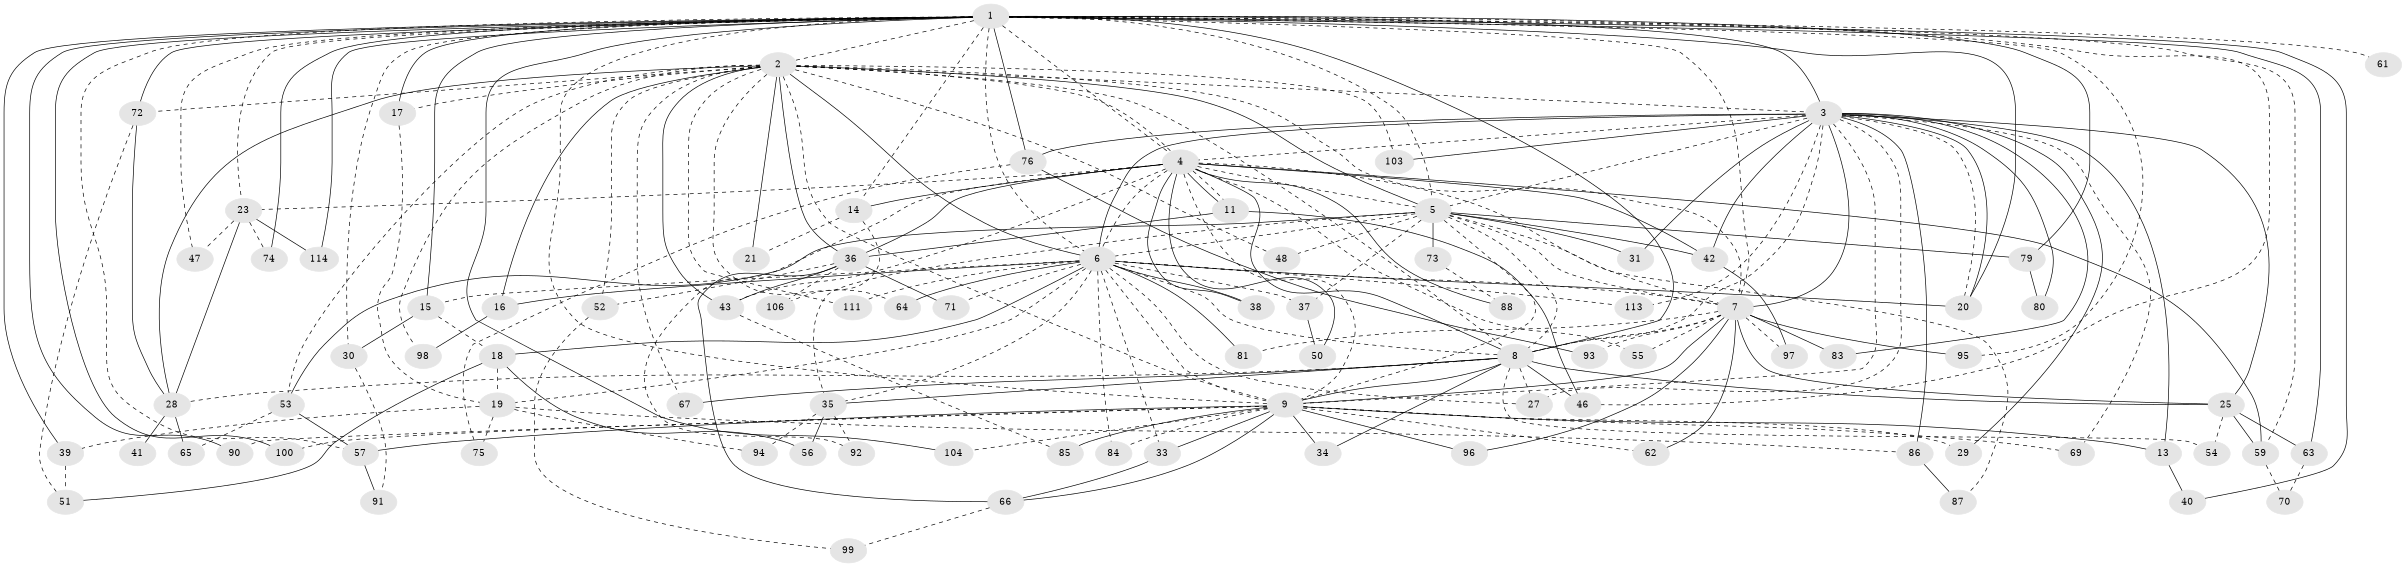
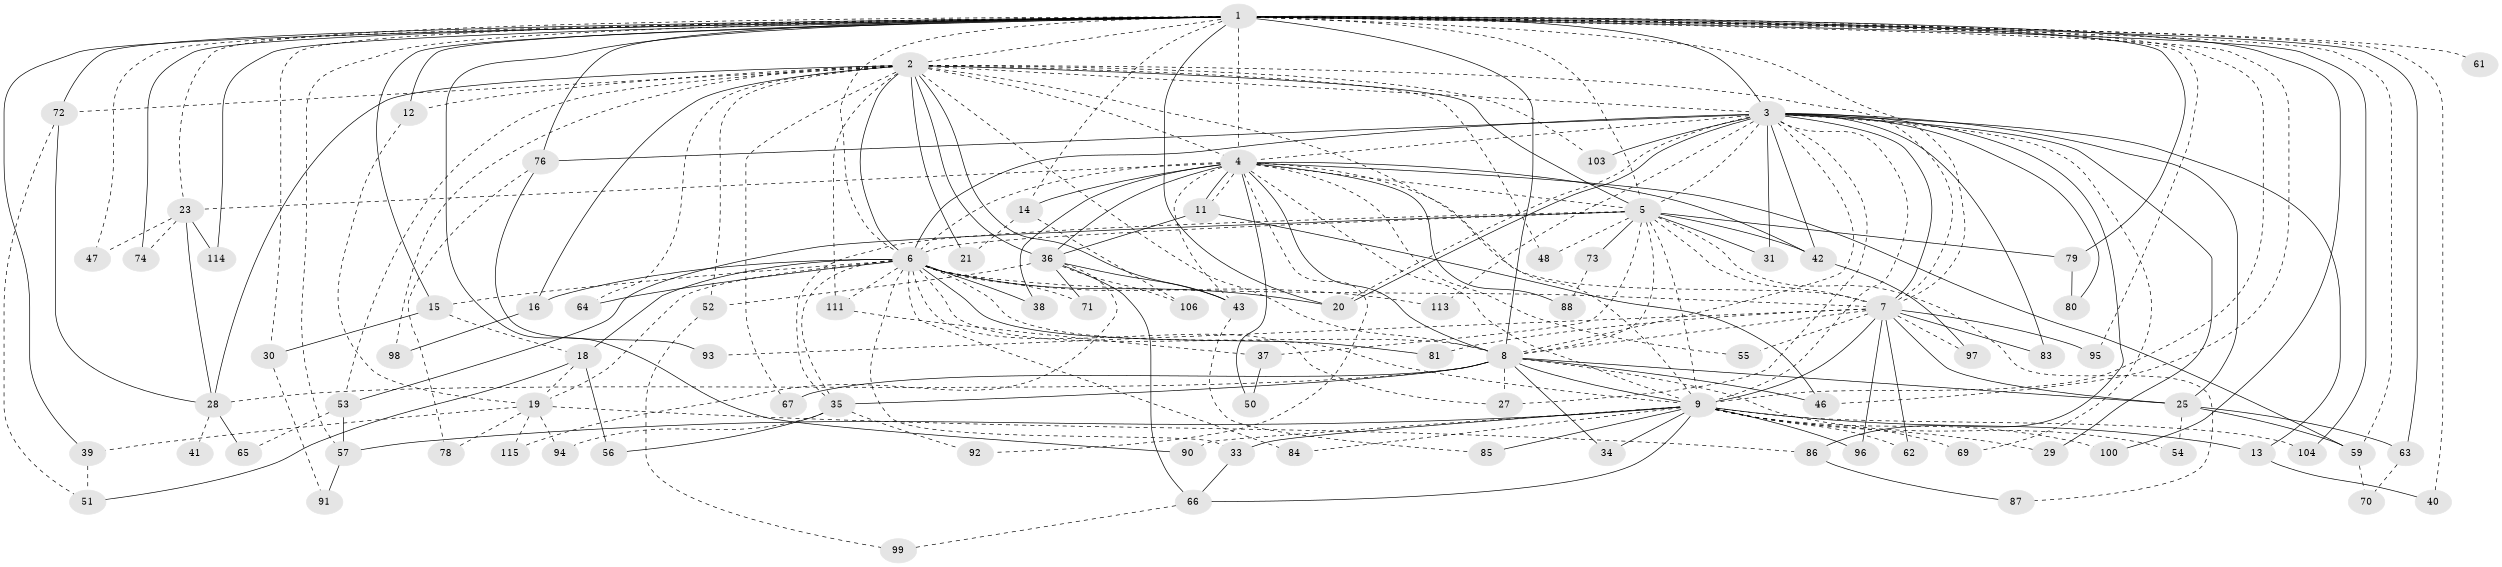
edge "1" -- "40": style solid -> dashed
node "17": label "17" -> "12"
edge "6" -- "37": now "111" -- "37"
edge "28" -- "41": style solid -> dashed
node "75": label "75" -> "78"
node "115": added
